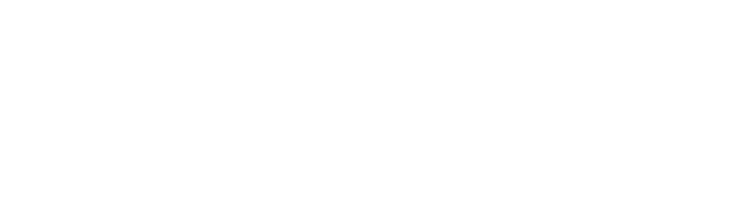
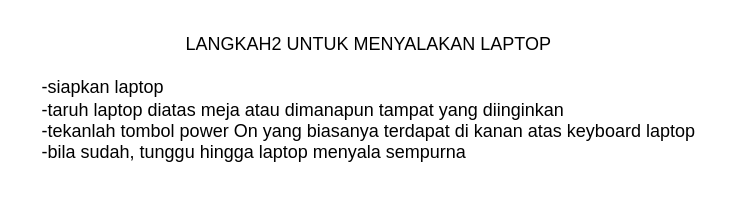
node "LANGKAH2 UNTUK MENYALAKAN LAPTOP -siapkan laptop -taruh laptop diatas meja atau dimanapun tampat yang diinginkan -tekanlah tombol power On yang biasanya terdapat di kanan atas keyboard laptop -bila sudah, tunggu hingga laptop menyala sempurna": added
